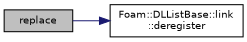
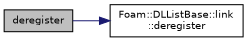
node "replace": label "replace" -> "deregister"
